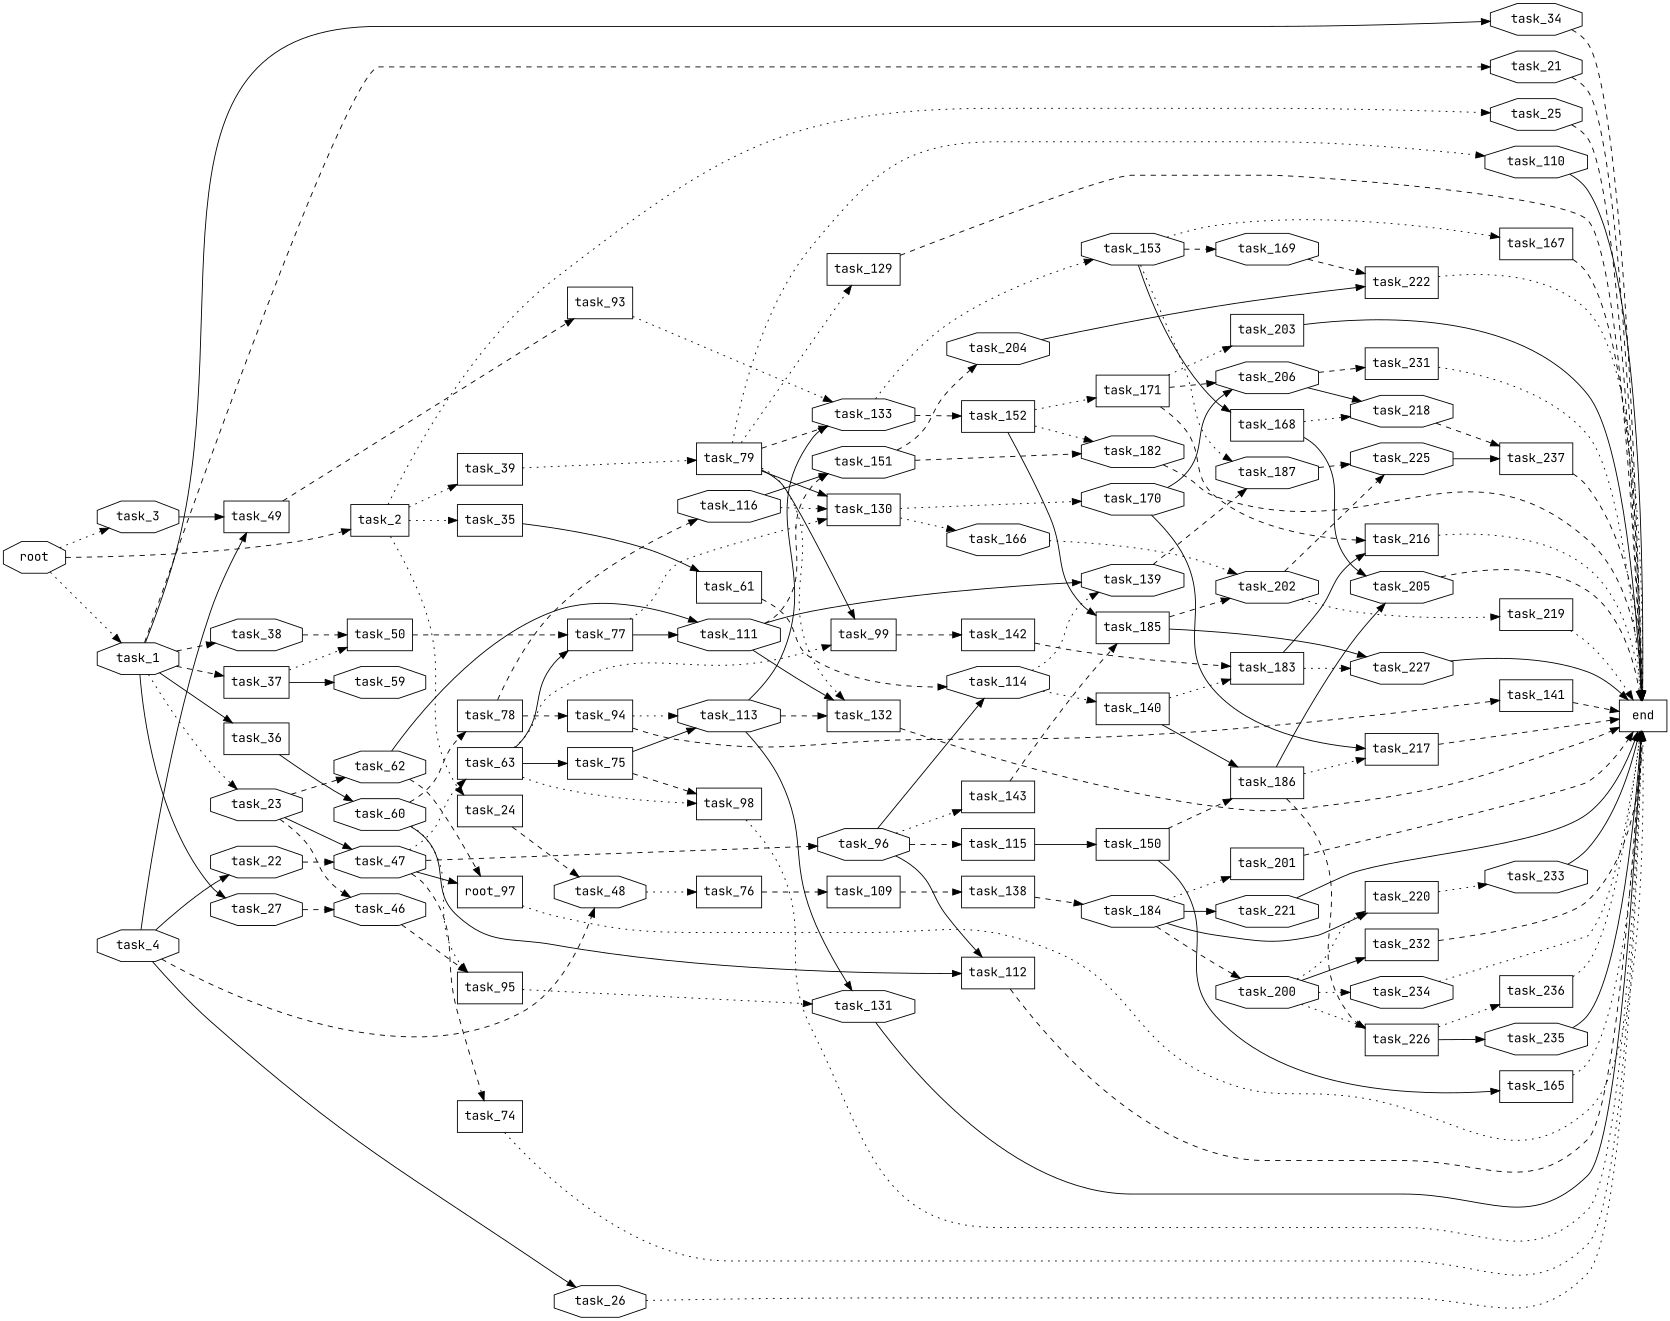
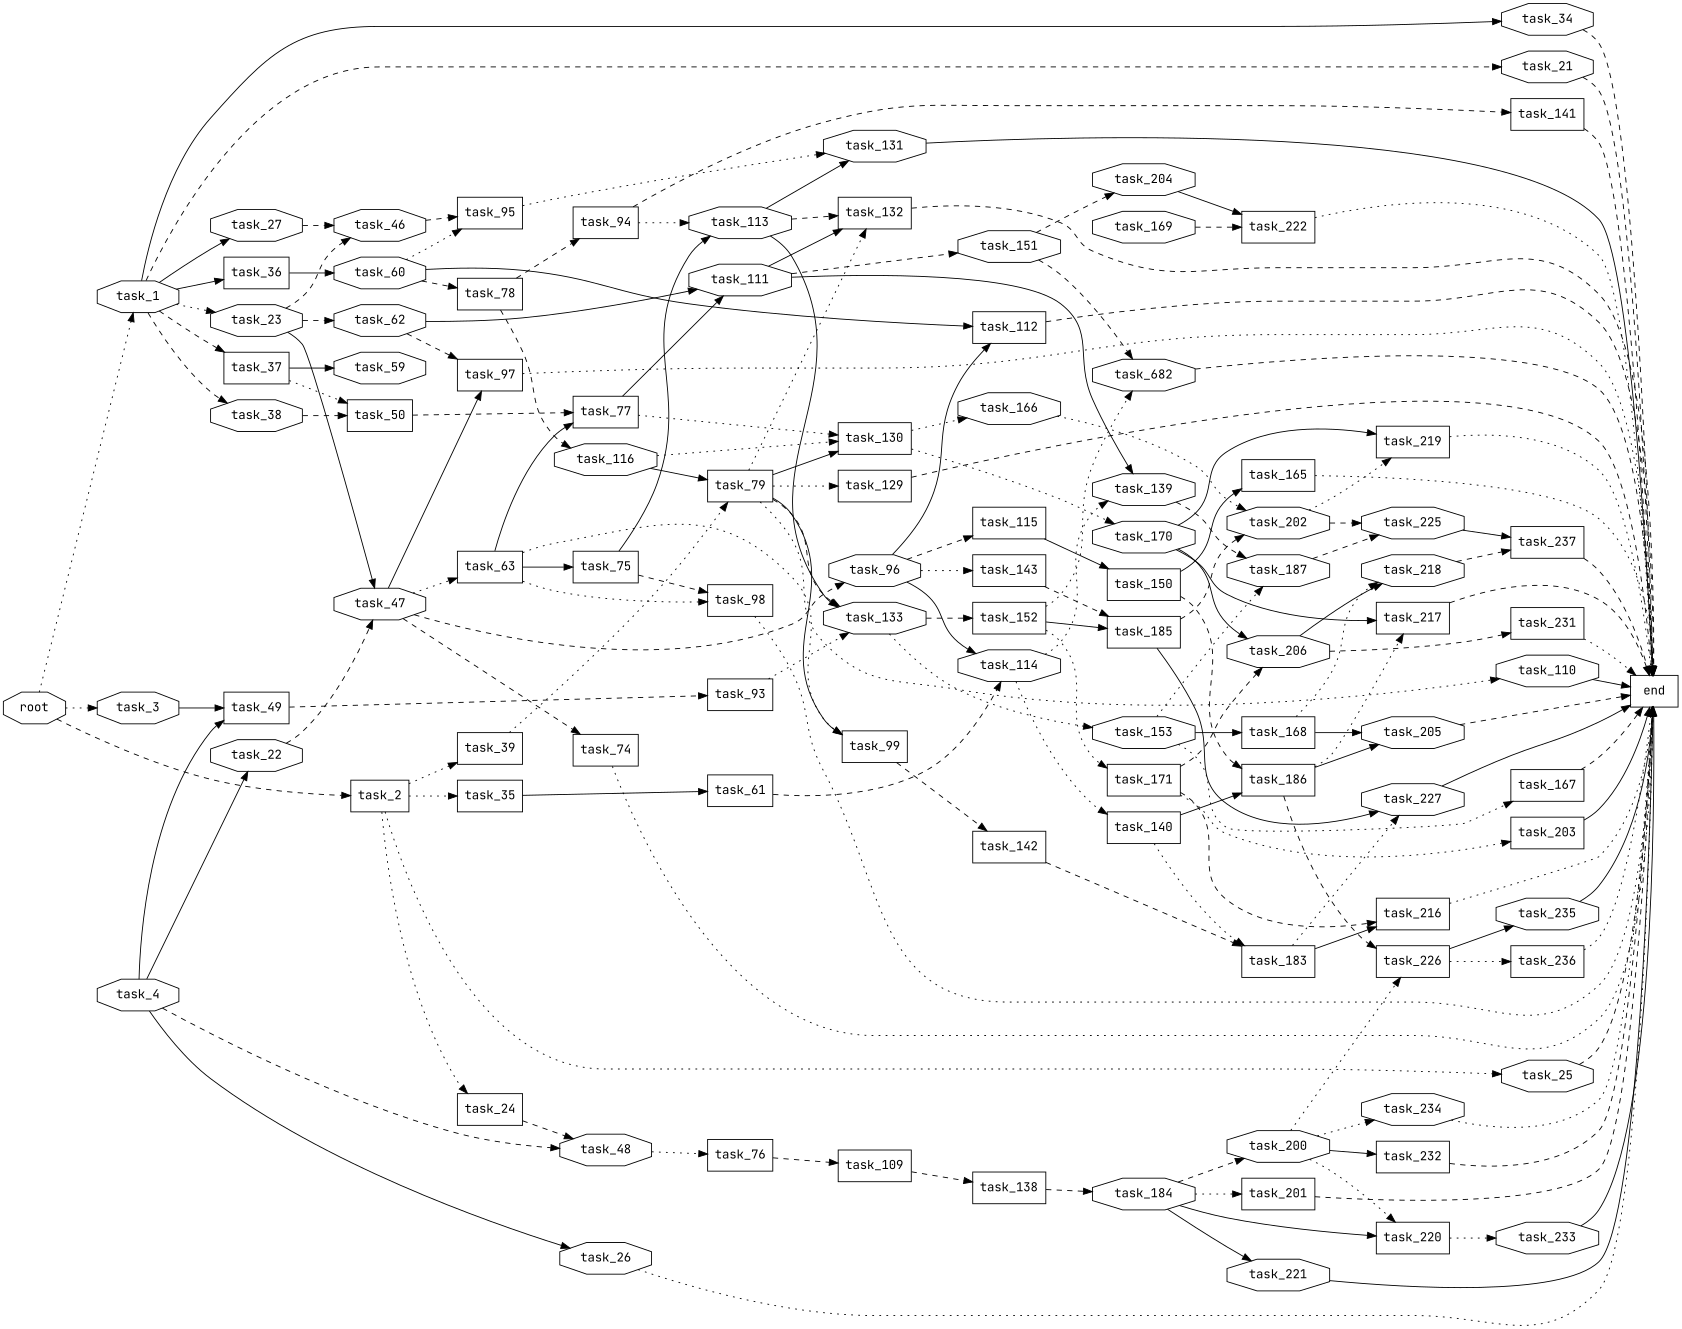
edge "task_153" -> "task_169": removed
edge "task_170" -> "task_219": added
node "task_182": label "task_182" -> "task_682"
edge "task_116" -> "task_151": now "task_116" -> "task_79"
node "root_97": label "root_97" -> "task_97"
